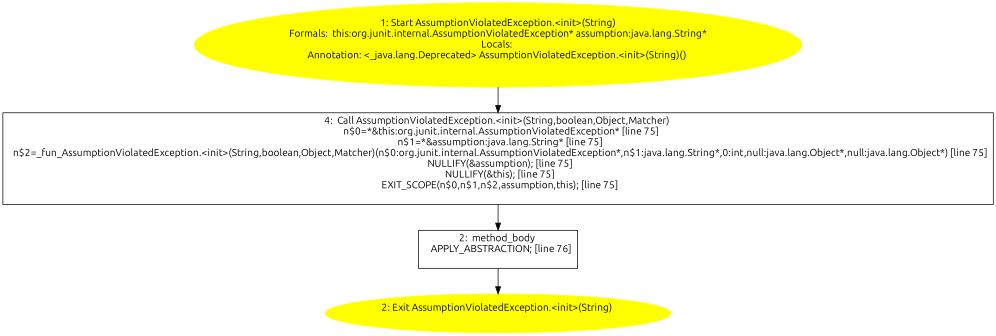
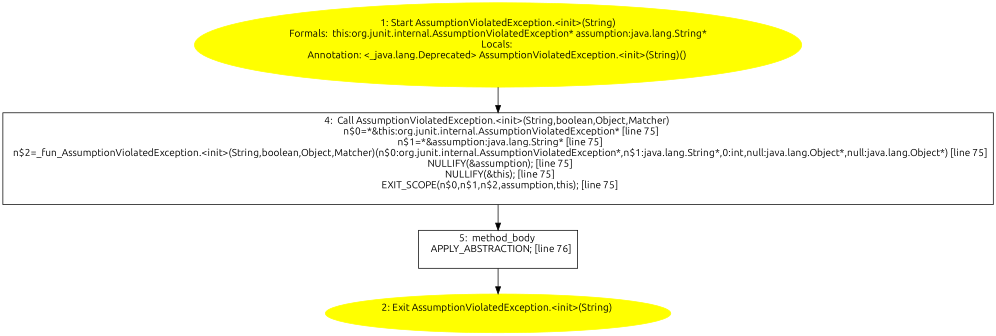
node "2:  method_body APPLY_ABSTRACTION; [line 76]": label "2:  method_body APPLY_ABSTRACTION; [line 76]" -> "5:  method_body APPLY_ABSTRACTION; [line 76]"
